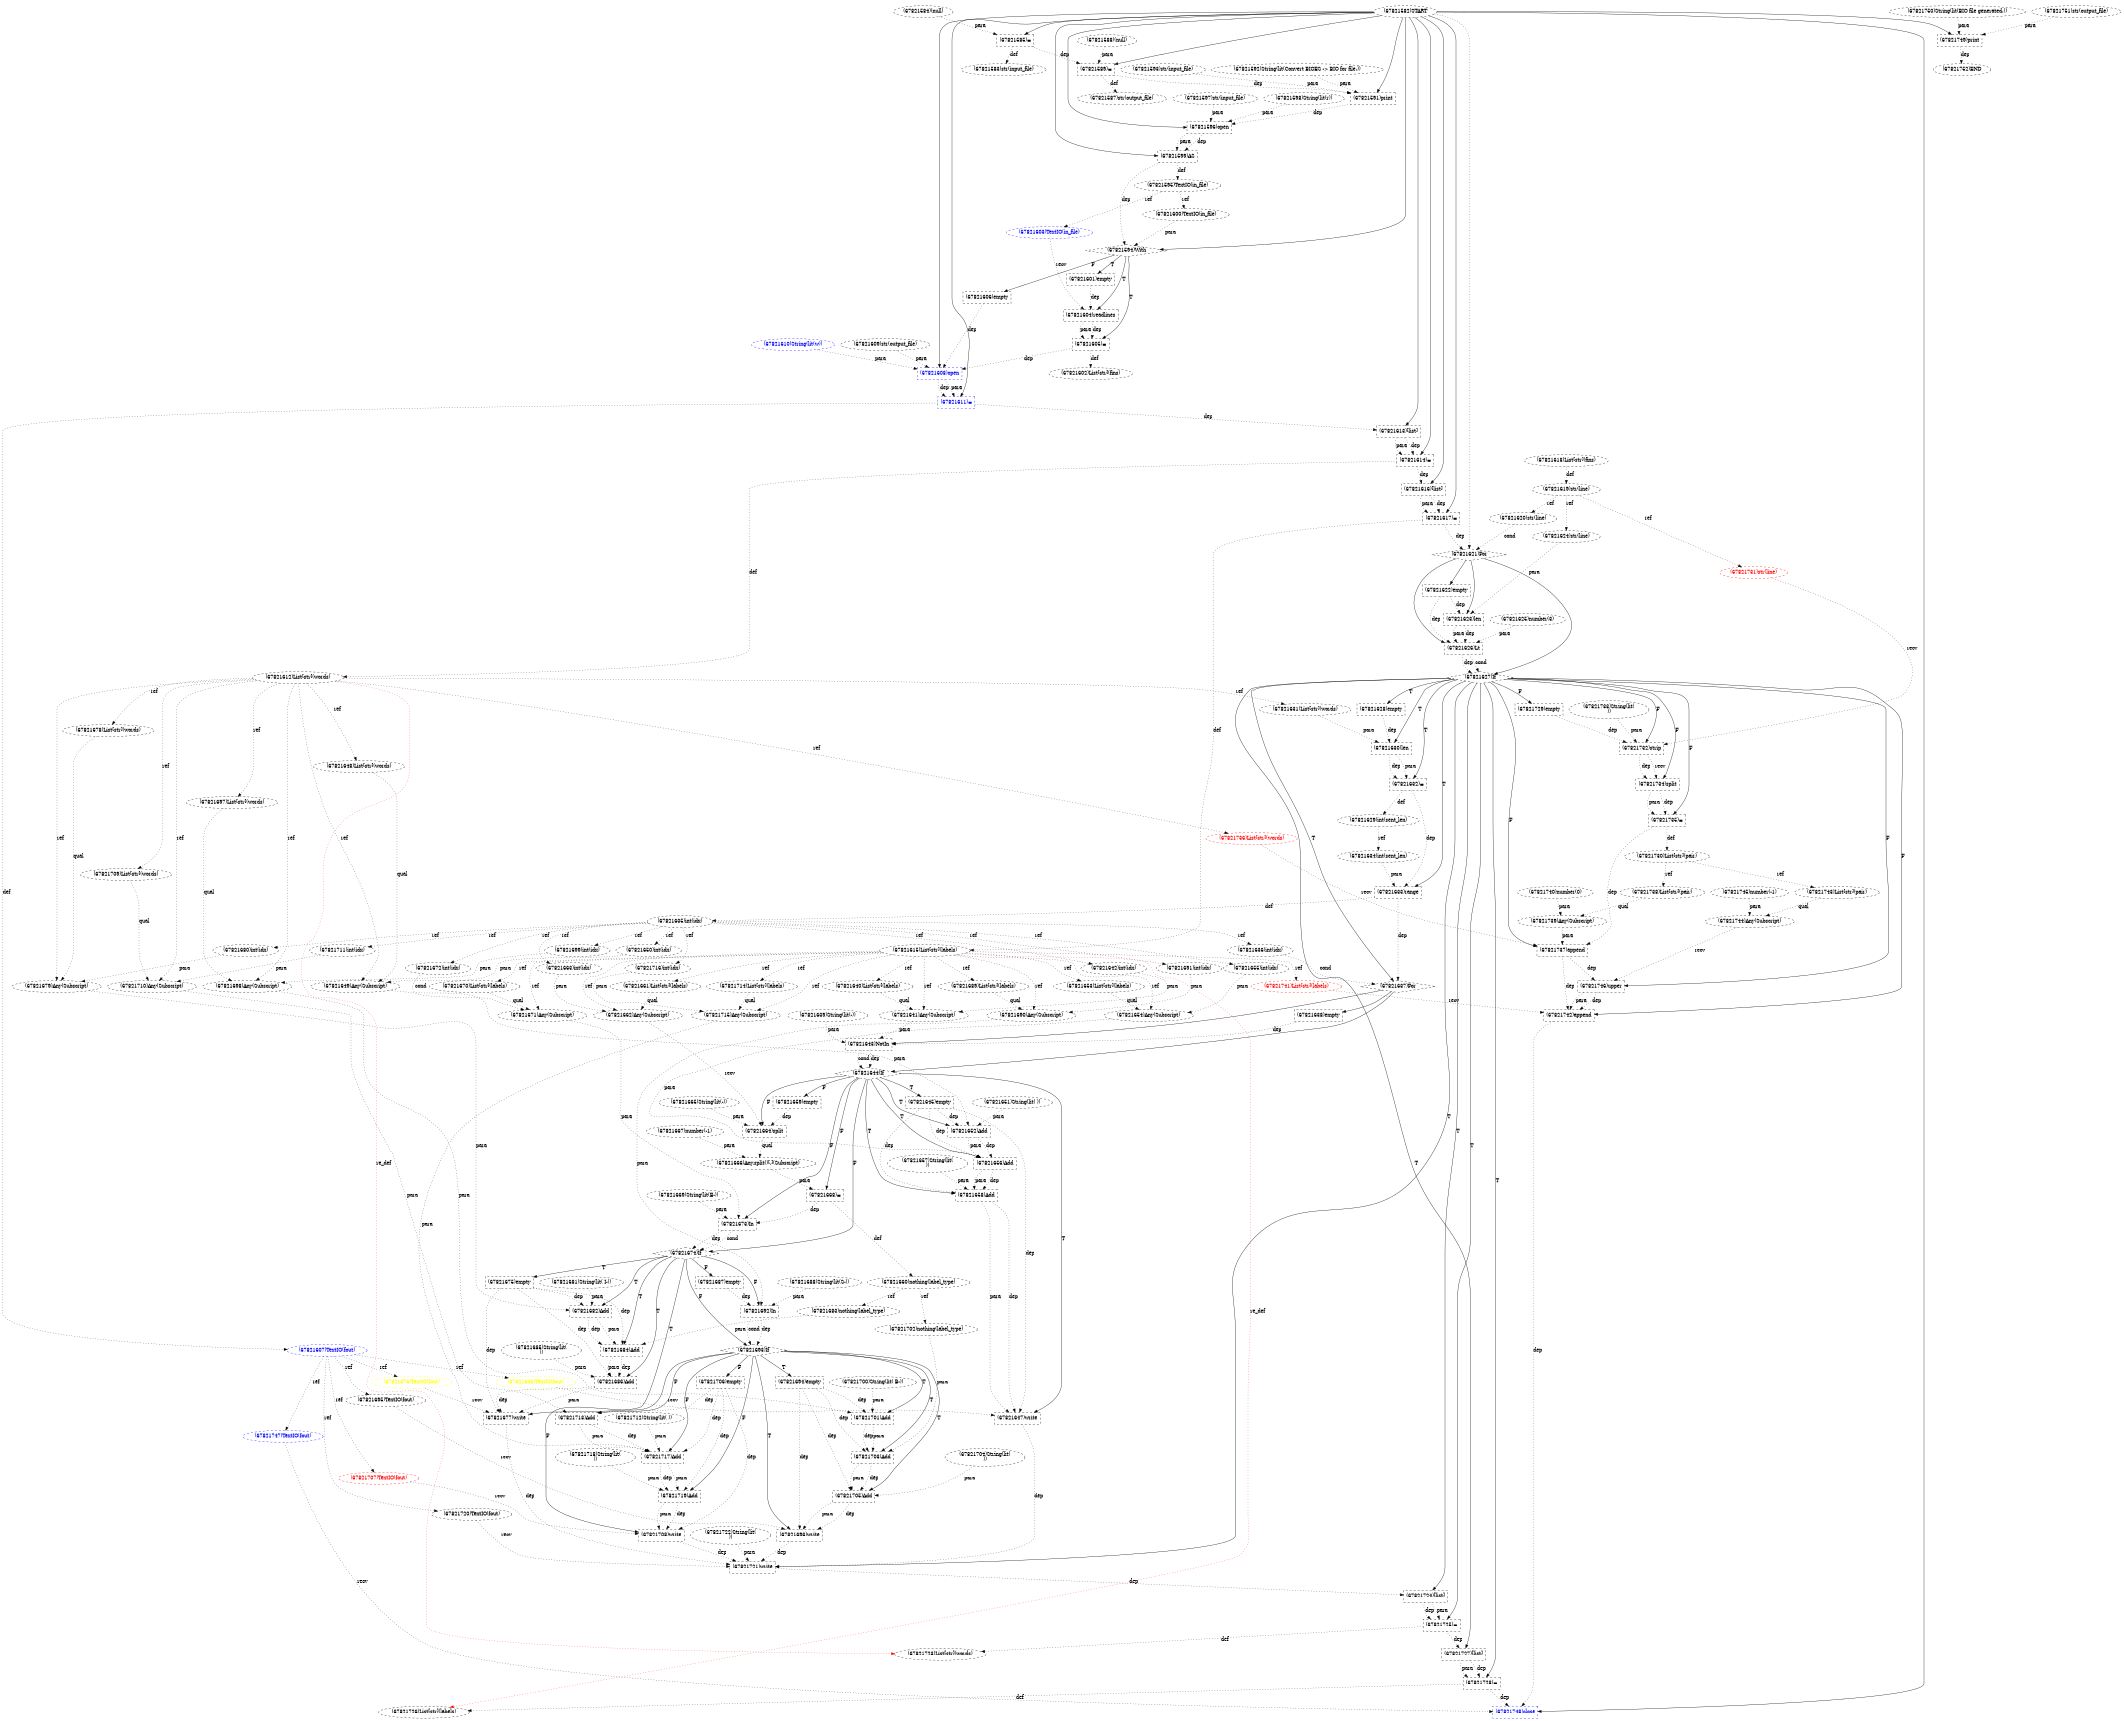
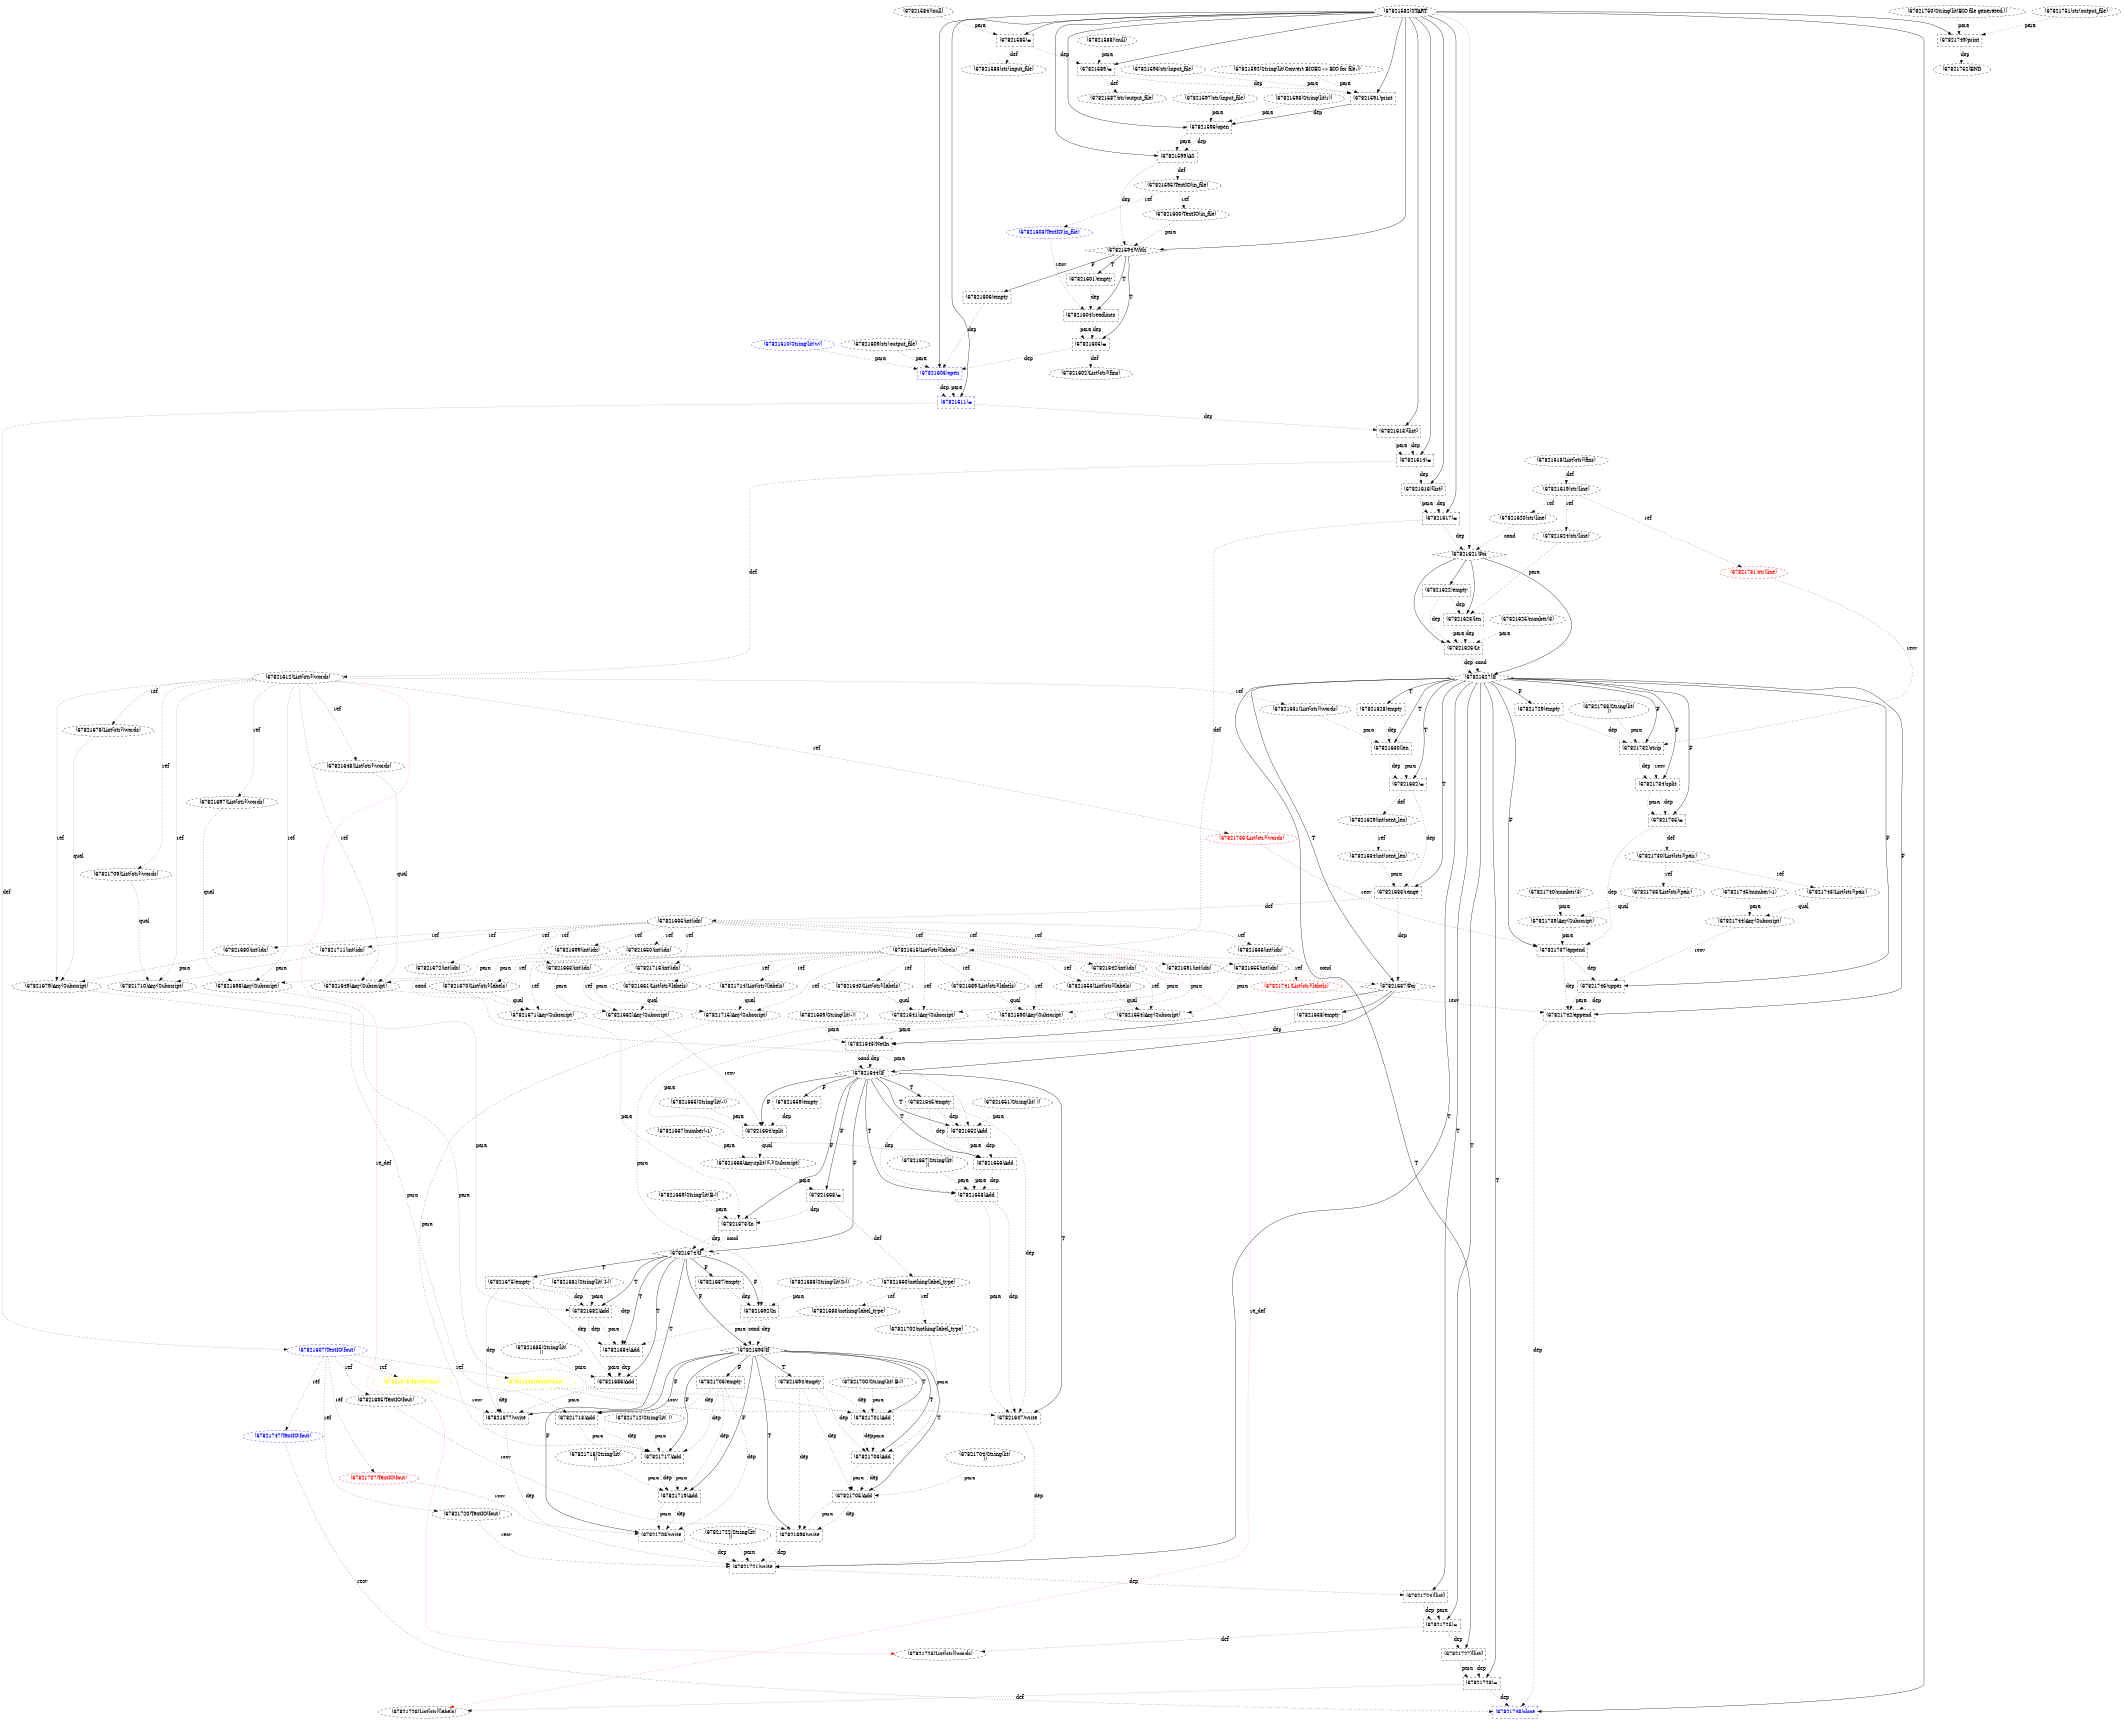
edge "(67821591)print" -> "(67821596)open": style dotted -> solid
node "(67821740)number(0)": label "(67821740)number(0)" -> "(67821740)number(3)"
